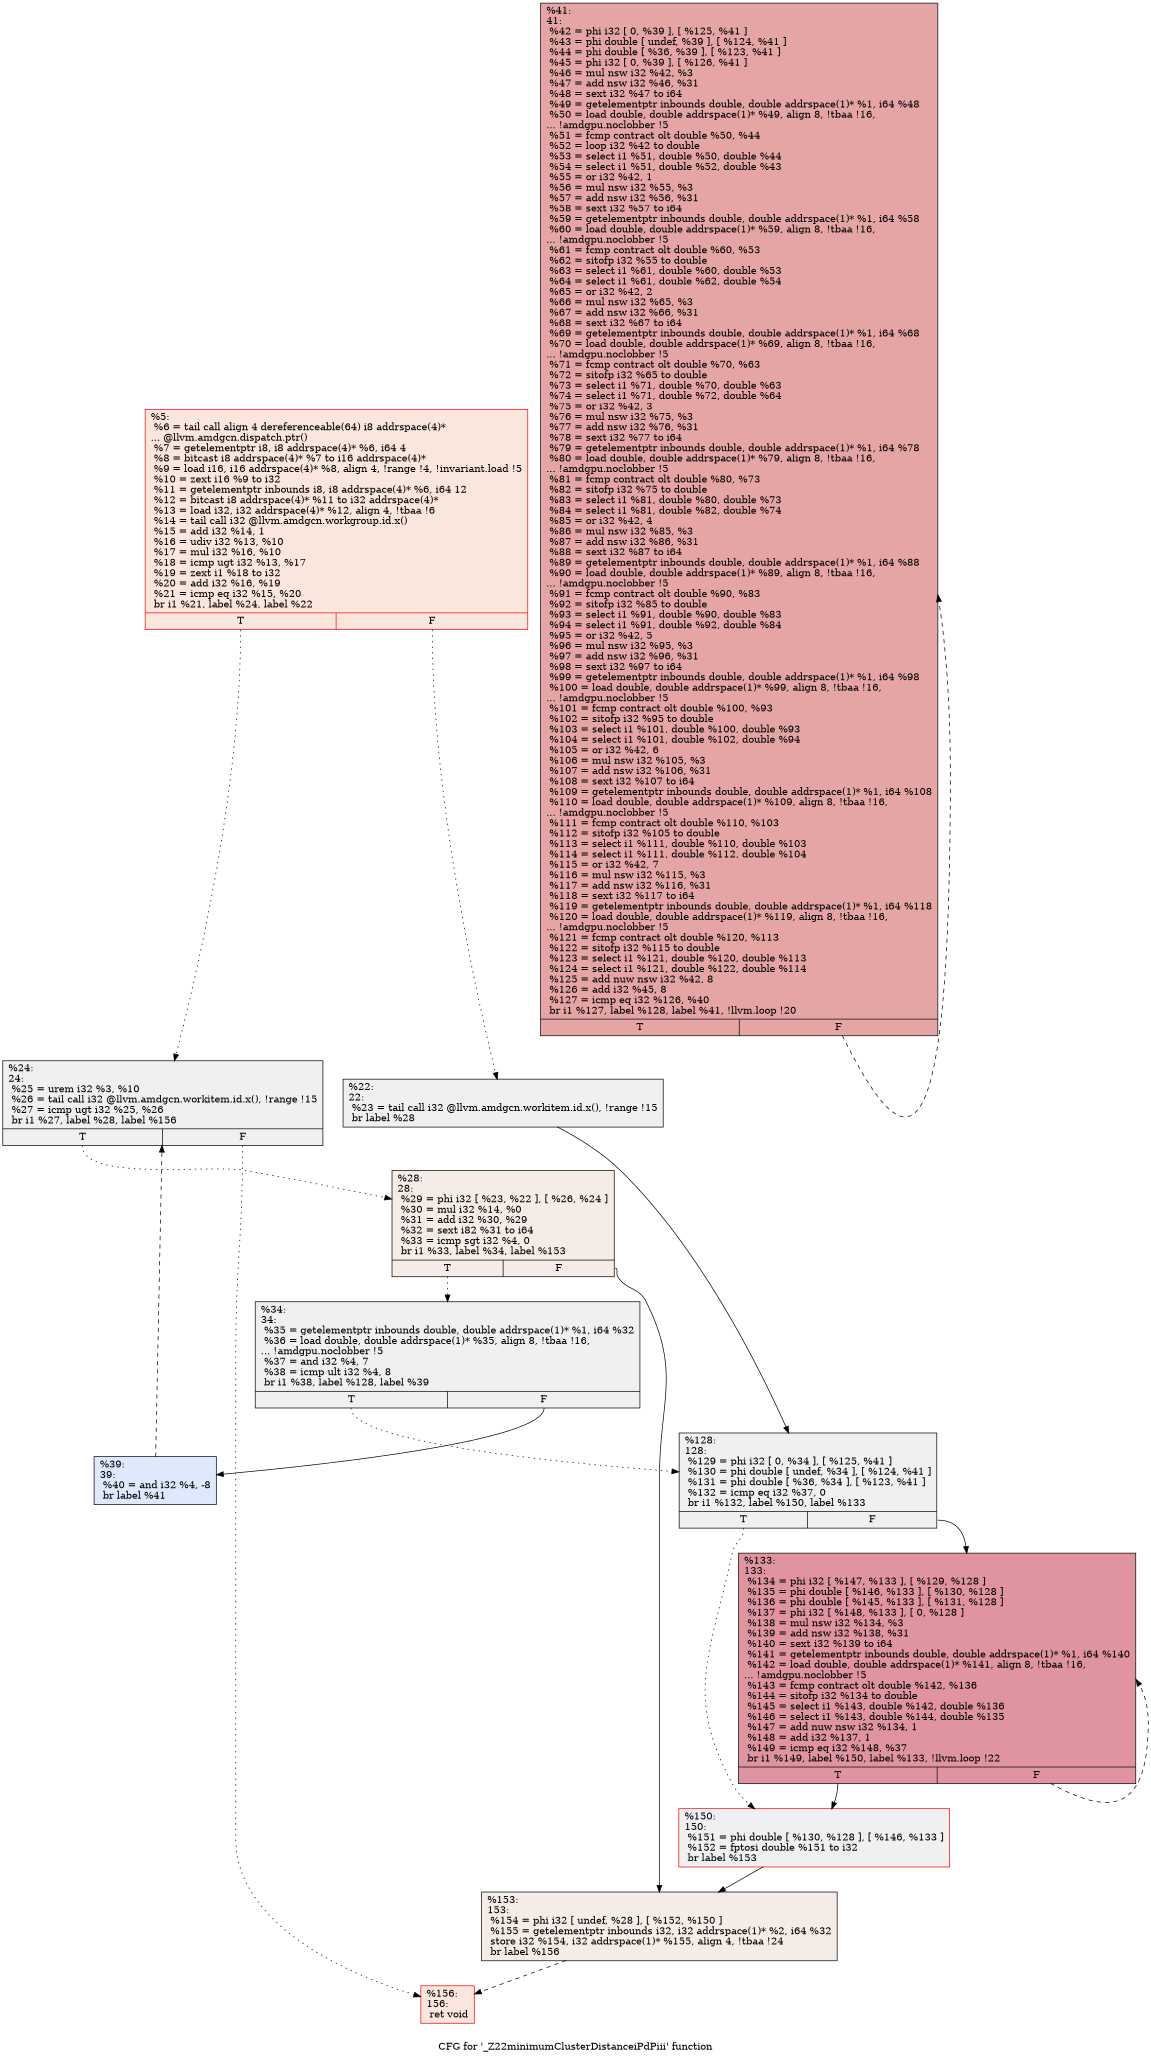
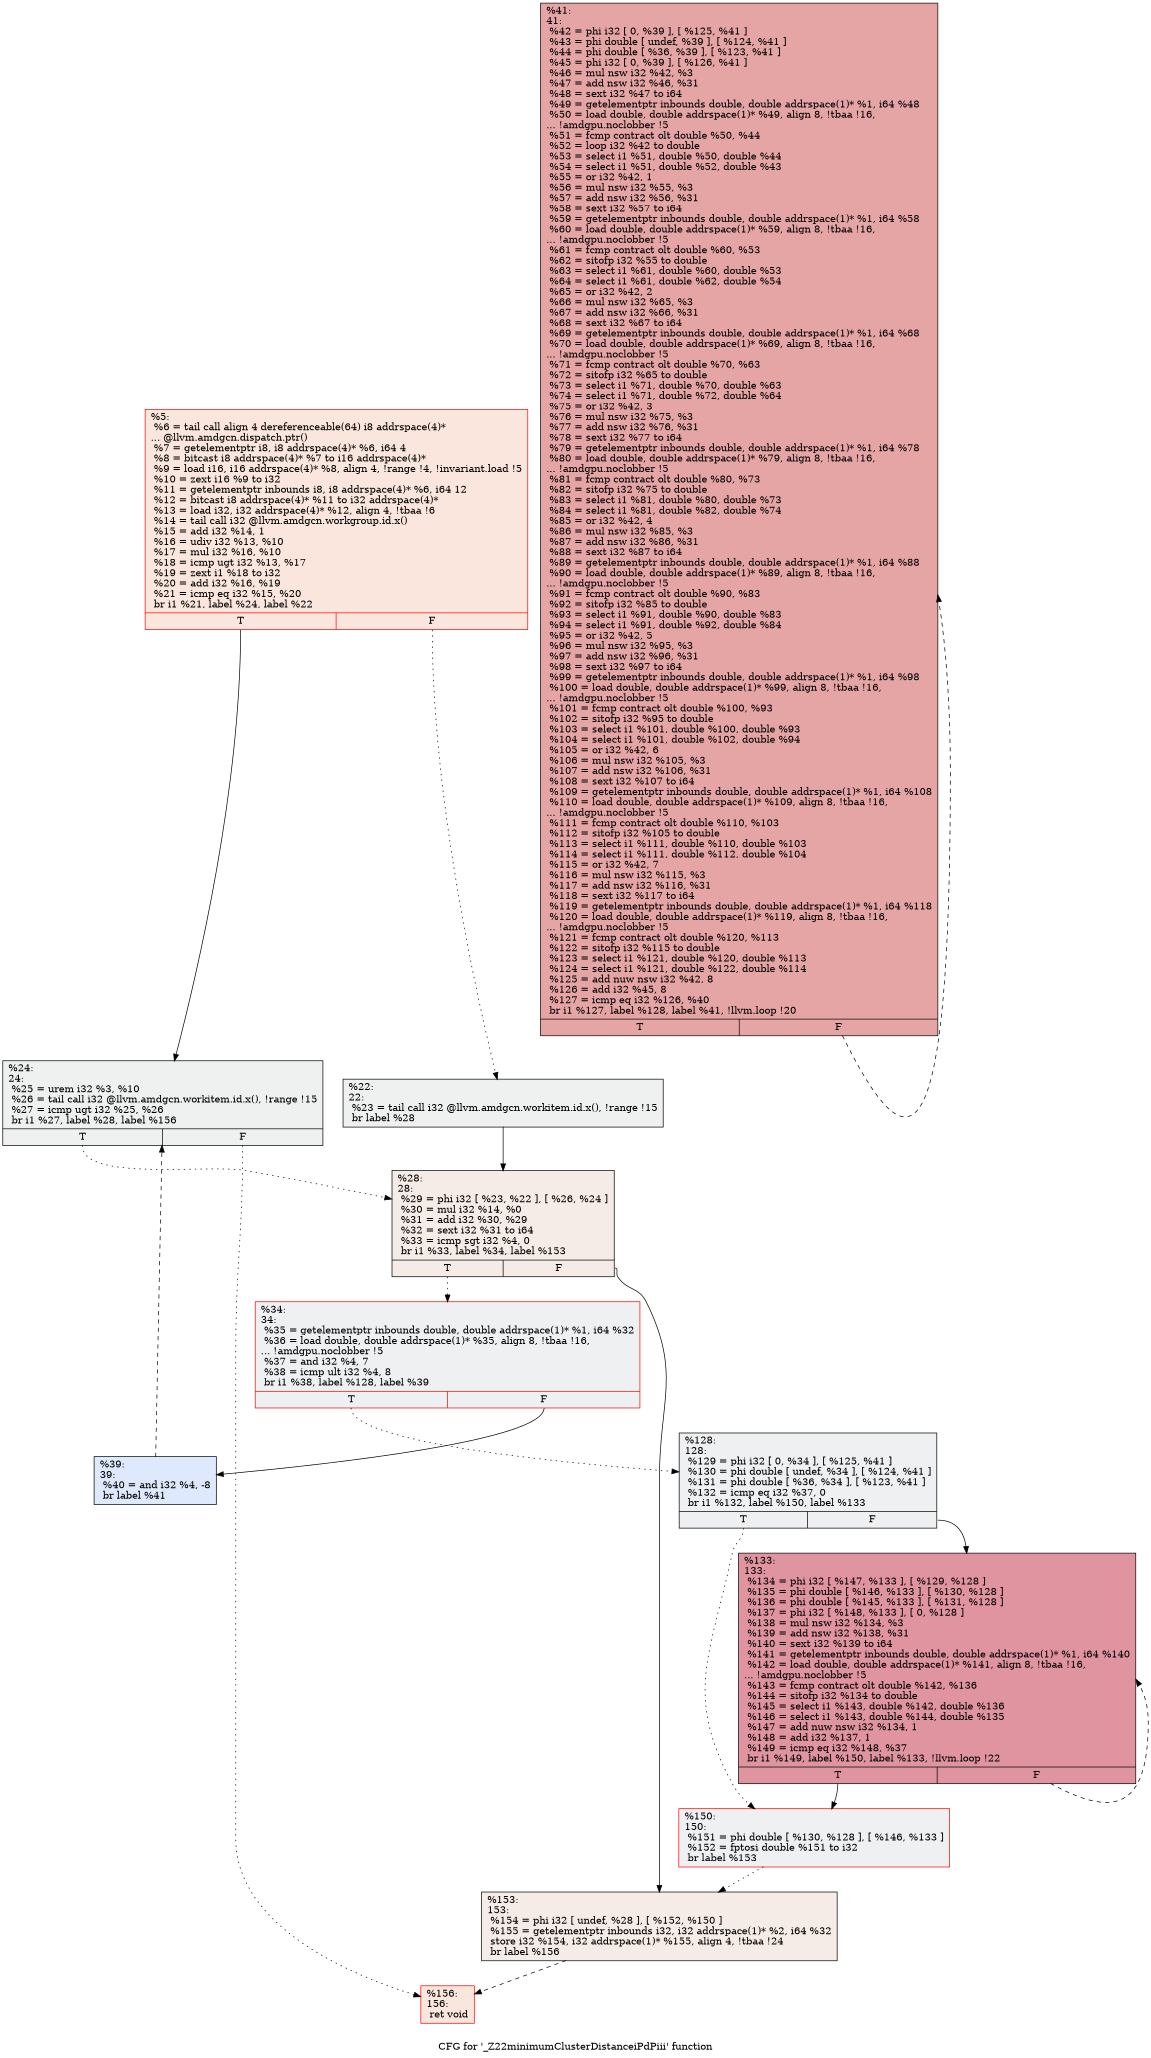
edge "%5:" -> "%24:": style dotted -> solid
node "%28:": text "%32 = sext i82 %31 to i64" -> "%32 = sext i32 %31 to i64"
edge "%22:" -> "%128:": now "%22:" -> "%28:"
node "%34:": color black -> red
edge "%150:" -> "%153:": style solid -> dotted
